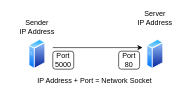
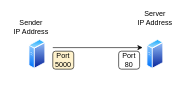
node "Sender IP Address": moved (37, 27) -> (31, 27)
node "Port 5000": fillcolor #ffffff -> #fff2cc
node "IP Address + Port = Network Socket": removed
